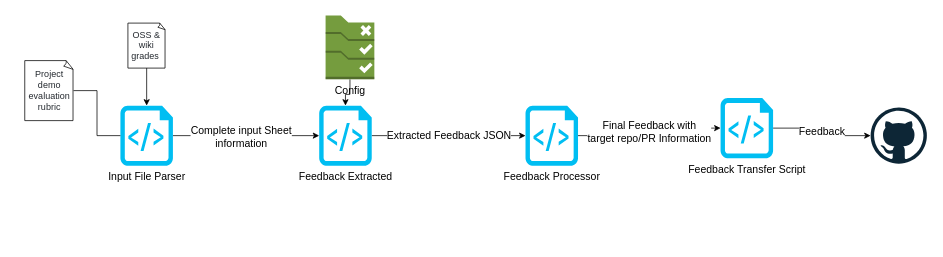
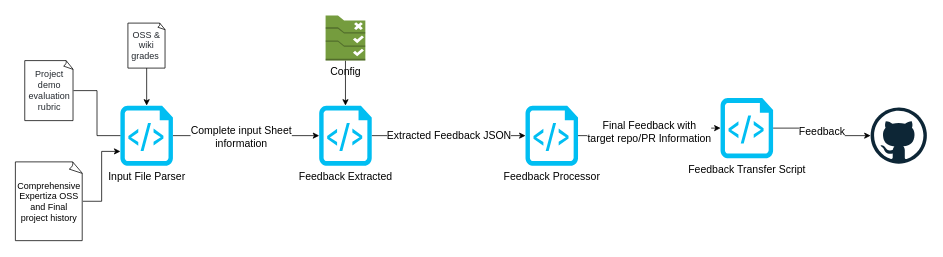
node "Config": size 49x64 -> 40x45
edge "Comprehensive Expertiza OSS and Final project history" -> "Input File Parser": added
node "Comprehensive Expertiza OSS and Final project history": added
